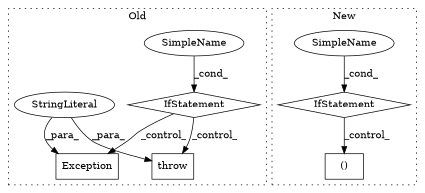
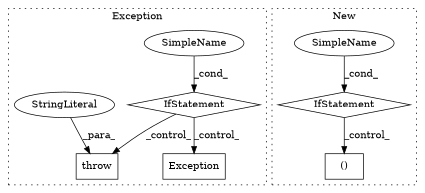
cluster "Old": label "Old" -> "Exception"
edge "StringLiteral" -> "Exception": removed, label "_para_"
